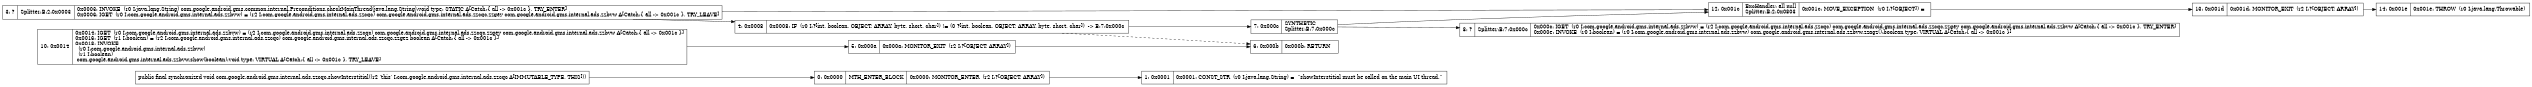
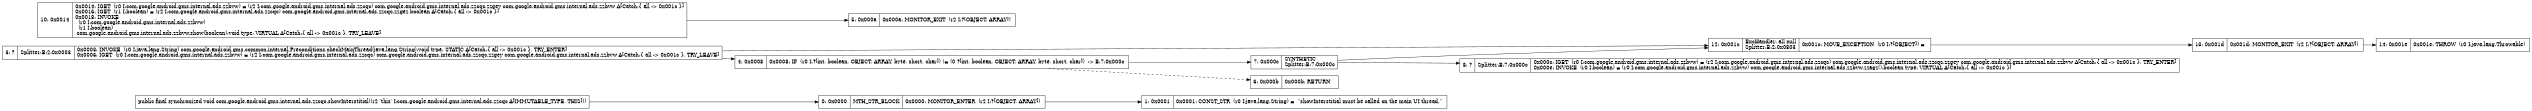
edge "5: 0x000a" -> "6: 0x000b": removed
node "0: 0x0000": text "MTH_ENTER_BLOCK" -> "MTH_STR_BLOCK"
